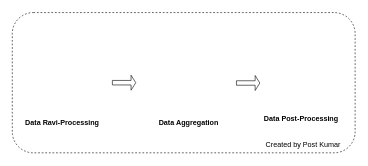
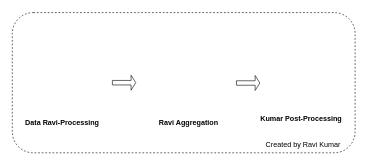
node "Data Post-Processing": label "Data Post-Processing" -> "Kumar Post-Processing"
node "Data Aggregation": label "Data Aggregation" -> "Ravi Aggregation"
node "Created by Post Kumar": label "Created by Post Kumar" -> "Created by Ravi Kumar"
